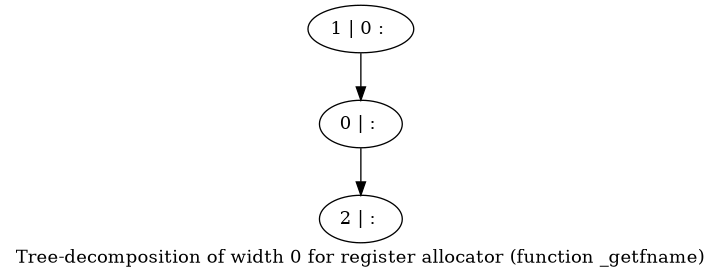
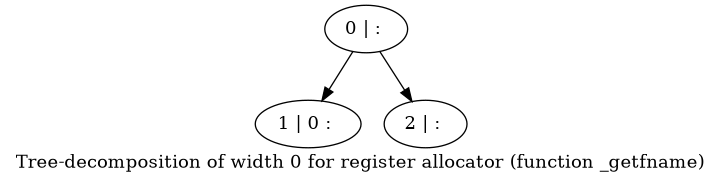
edge "1 | 0 :" -> "0 | :": reversed
